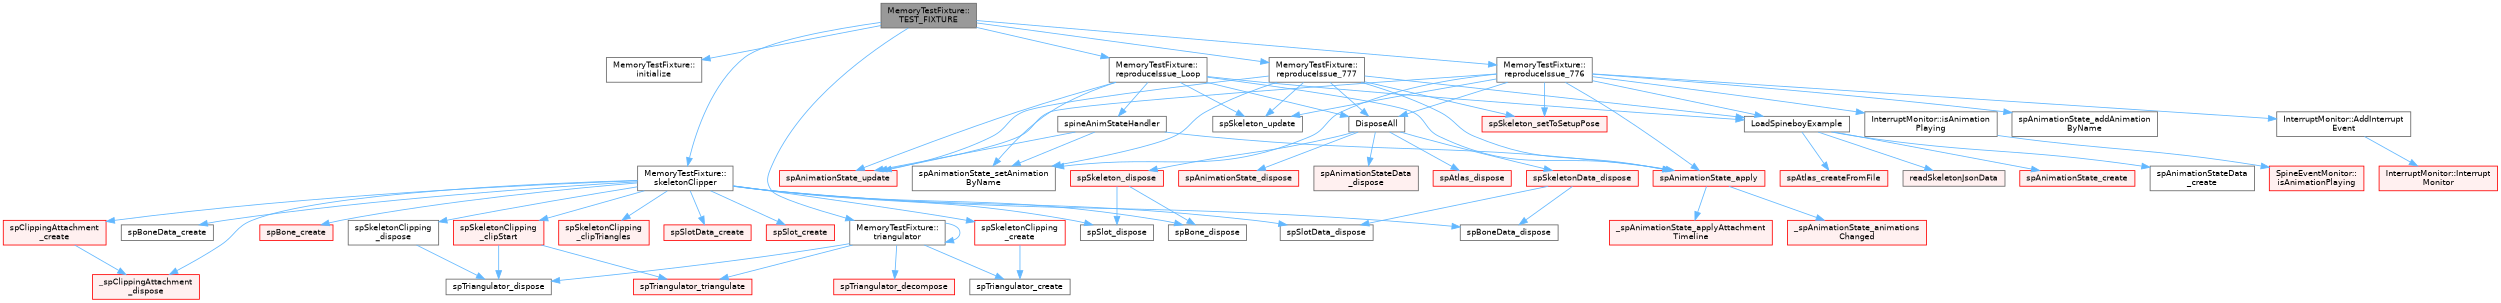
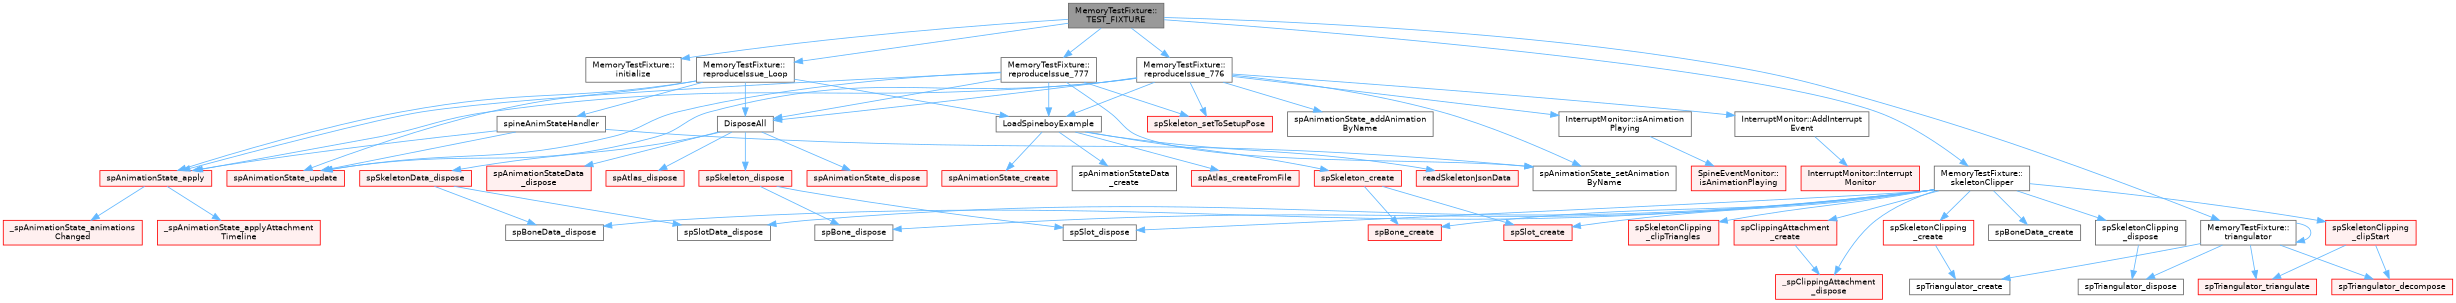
edge "MemoryTestFixture:: reproduceIssue_Loop" -> "spAnimationState_setAnimation ByName": removed
node "spSkeleton_update": removed
node "spSkeleton_create": added
node "spAnimationStateData _dispose": color grey40 -> red
node "readSkeletonJsonData": color grey40 -> red
node "spSlotData_create": removed
edge "spSkeletonClipping _clipStart" -> "spTriangulator_dispose": now "spSkeletonClipping _clipStart" -> "spTriangulator_decompose"
